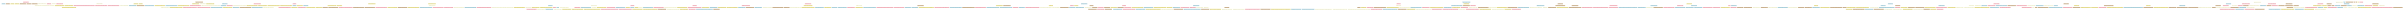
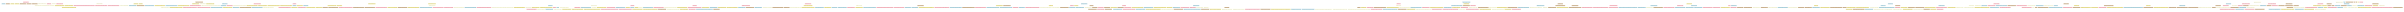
node "878-880Perform cryptographic operations in constant time": fillcolor tan -> lightyellow
